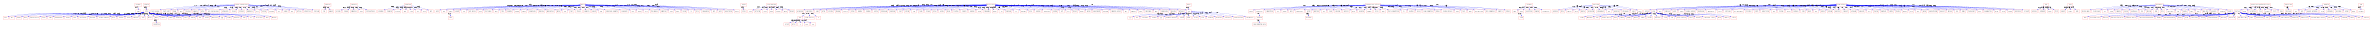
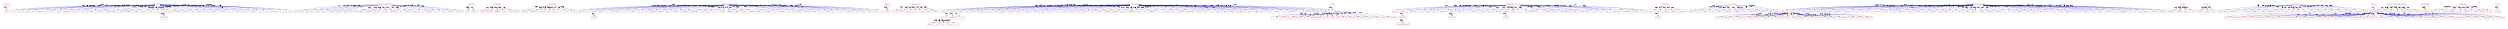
edge "concedes that drive-by" -> "rivals": now "company" -> "rivals"
edge "climbing" -> "office": reversed
edge "start-up" -> "stuart": reversed
